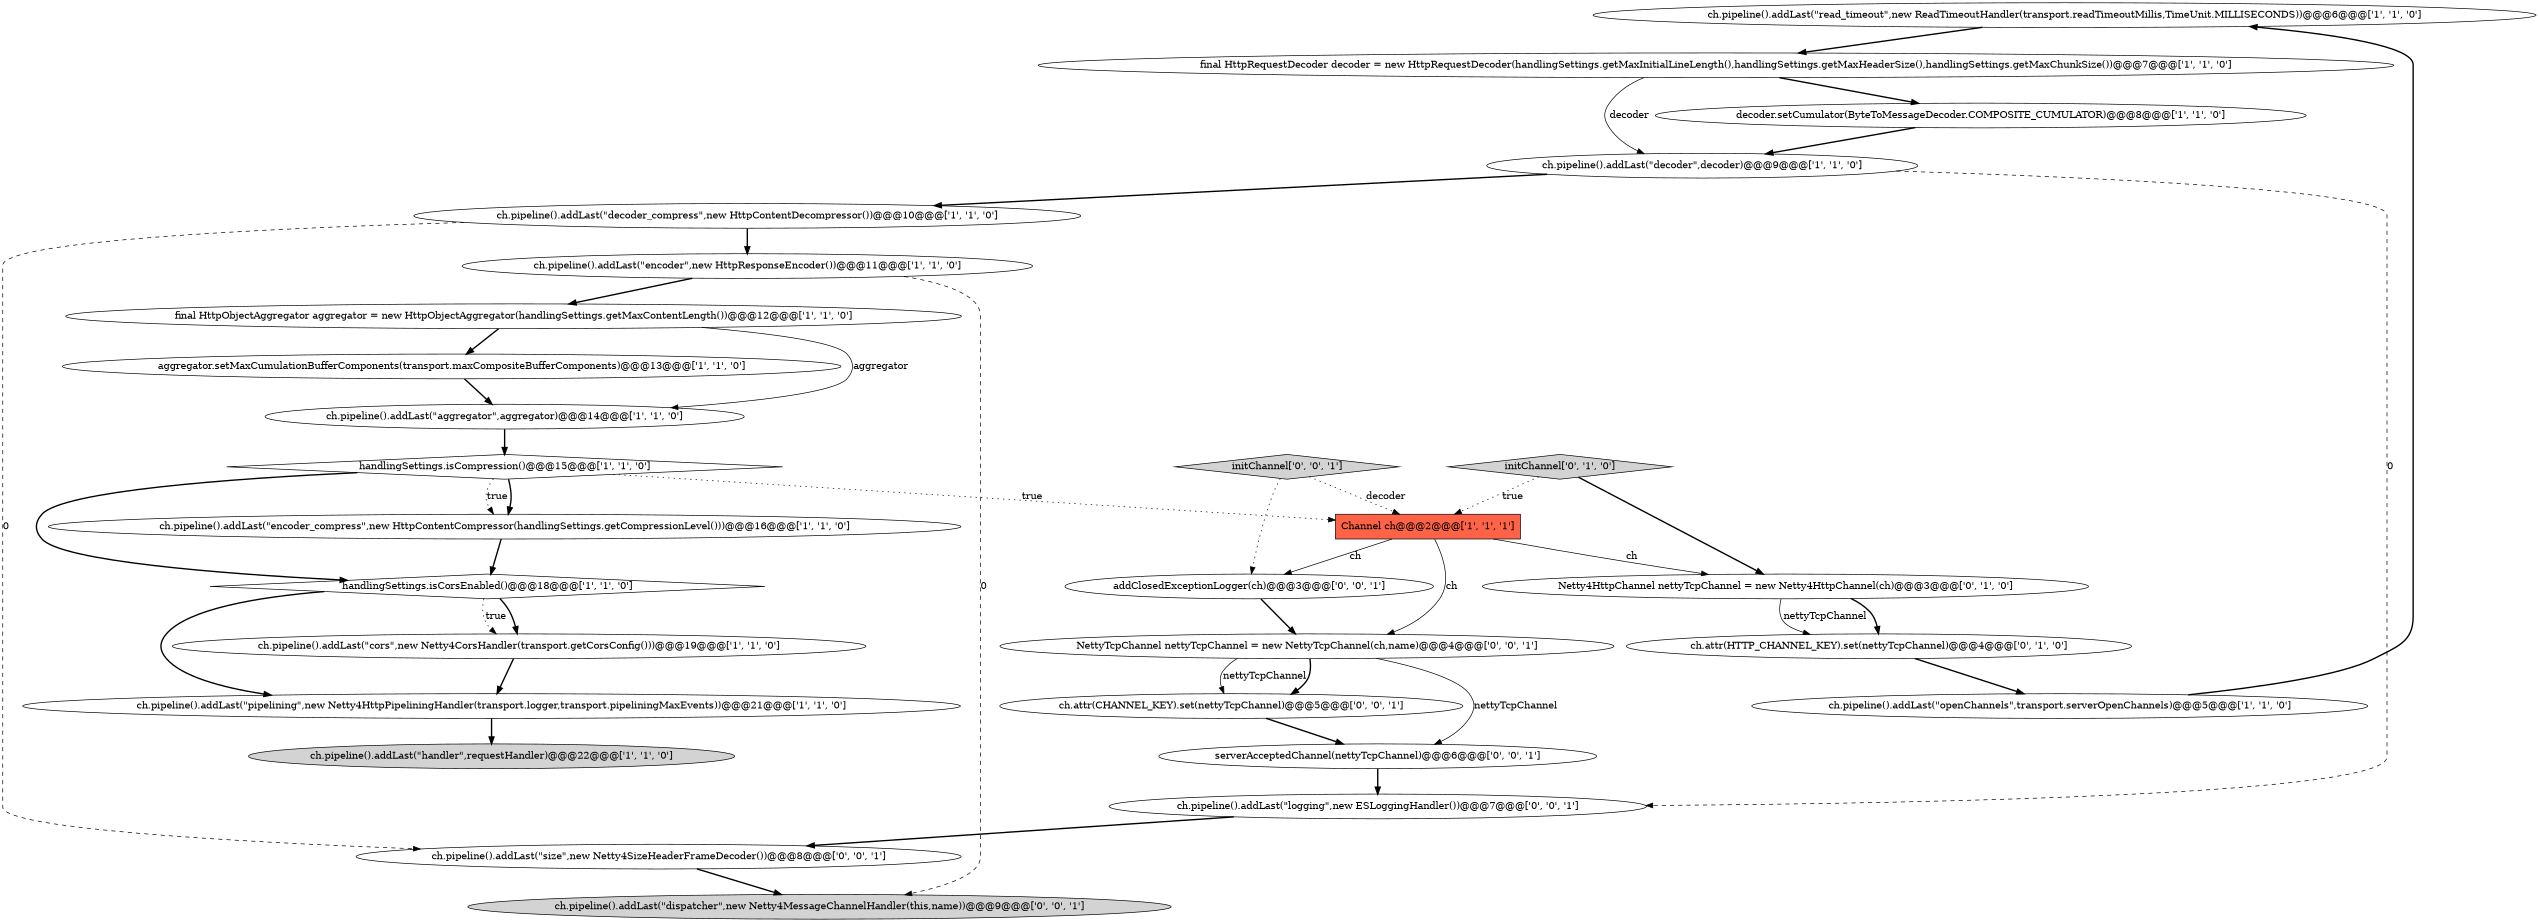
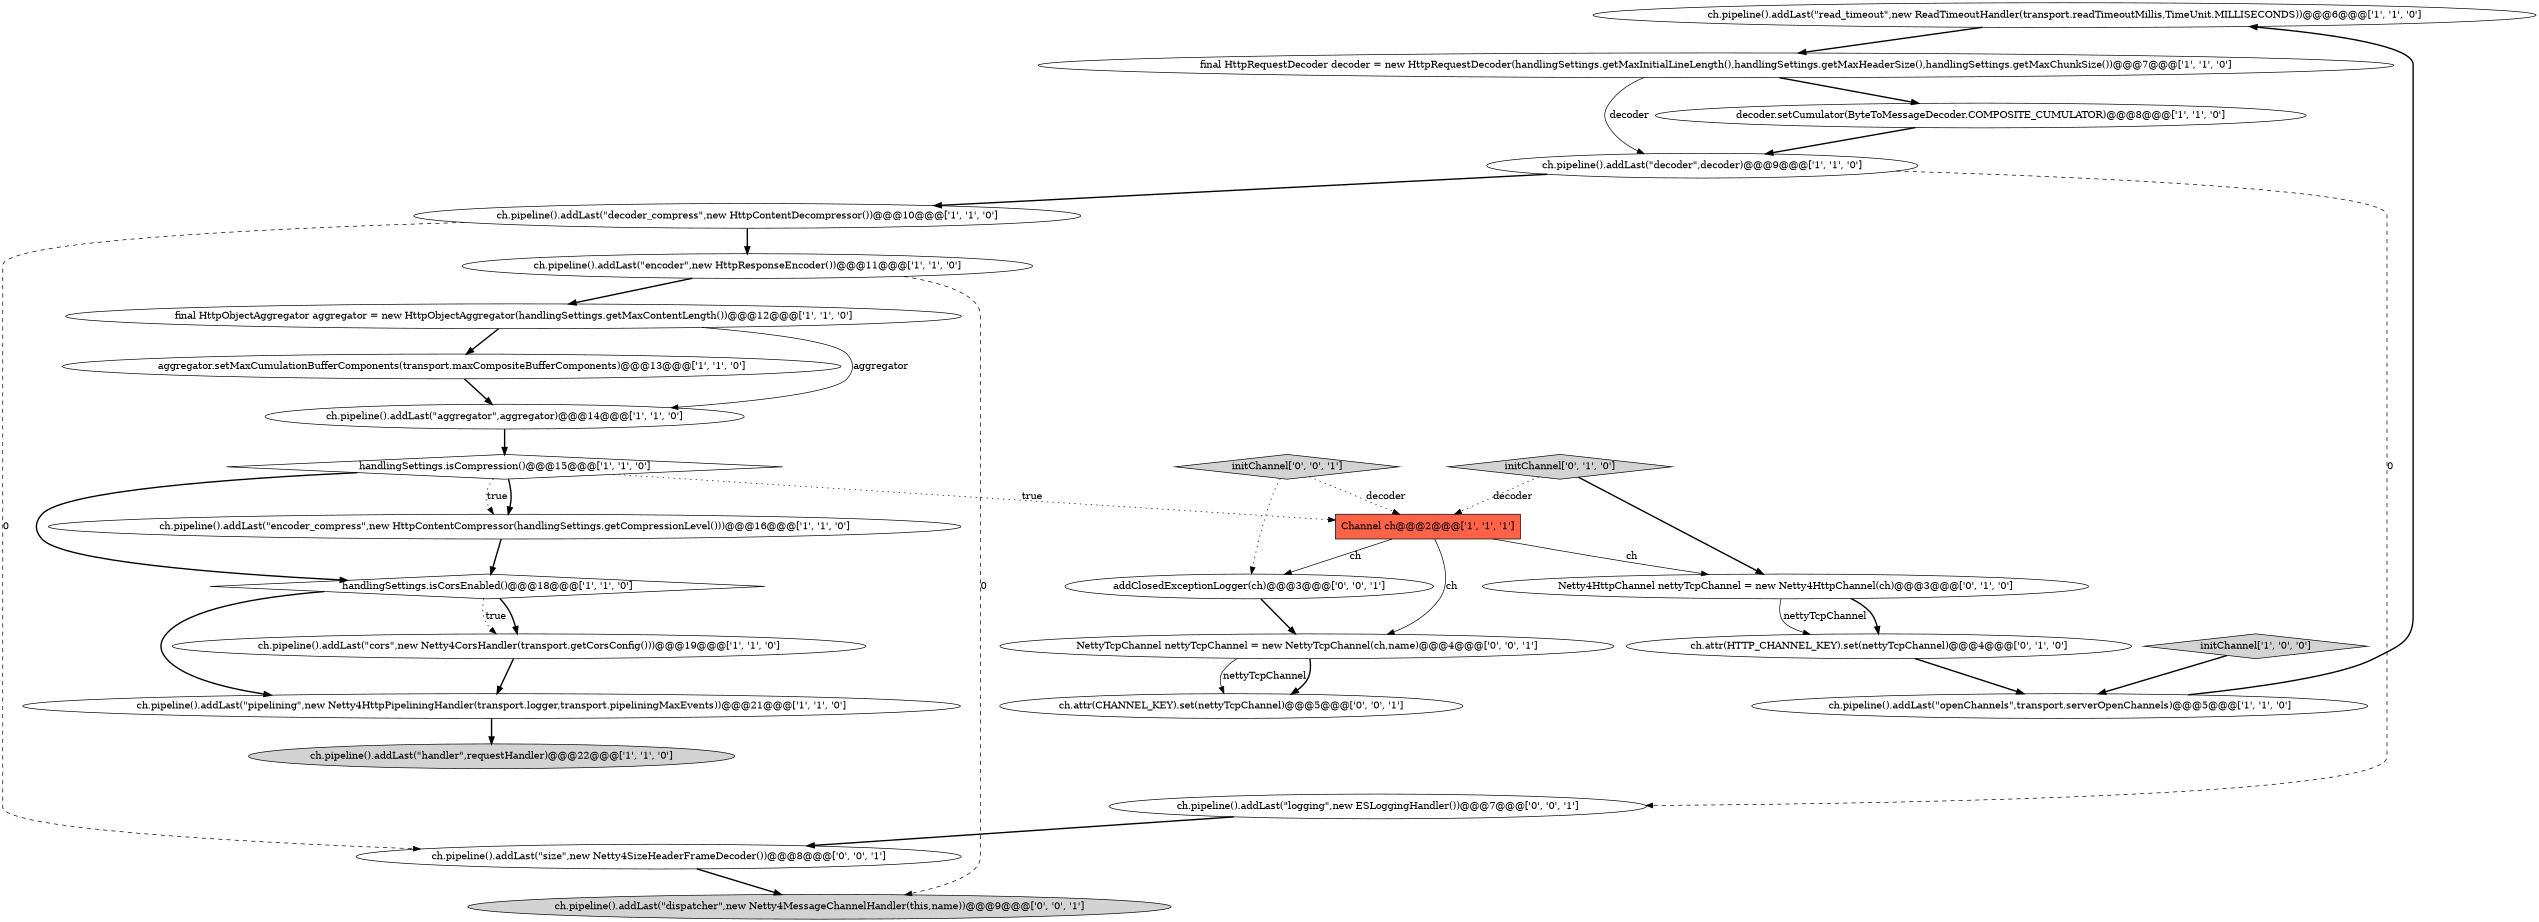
edge "initChannel['0', '1', '0']" -> "Channel ch@@@2@@@['1', '1', '1']": label "true" -> "decoder"
node "initChannel['1', '0', '0']": added
node "serverAcceptedChannel(nettyTcpChannel)@@@6@@@['0', '0', '1']": removed
